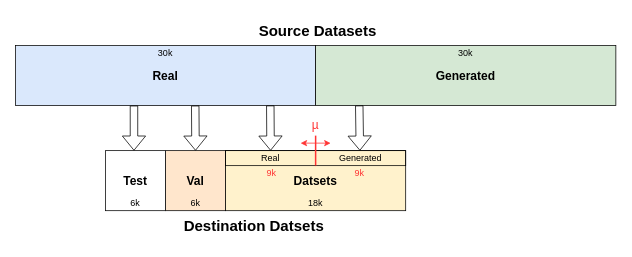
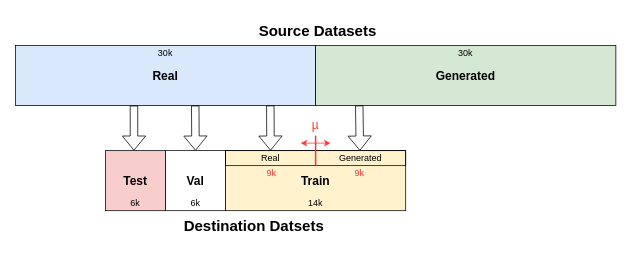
node "Test": fillcolor #ffffff -> #f8cecc
node "Val": fillcolor #ffe6cc -> #ffffff
node "Datsets": label "Datsets" -> "Train"
node "18k": label "18k" -> "14k"
